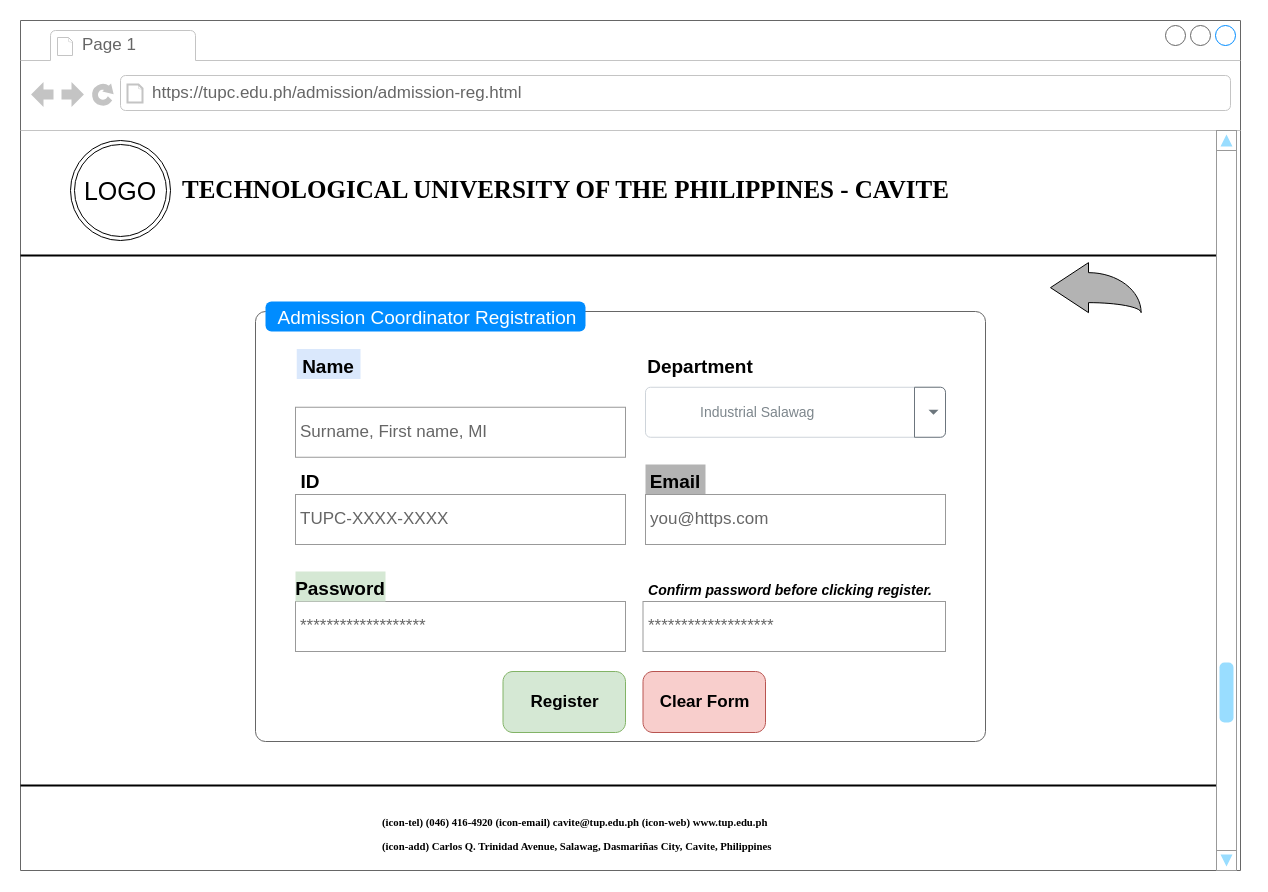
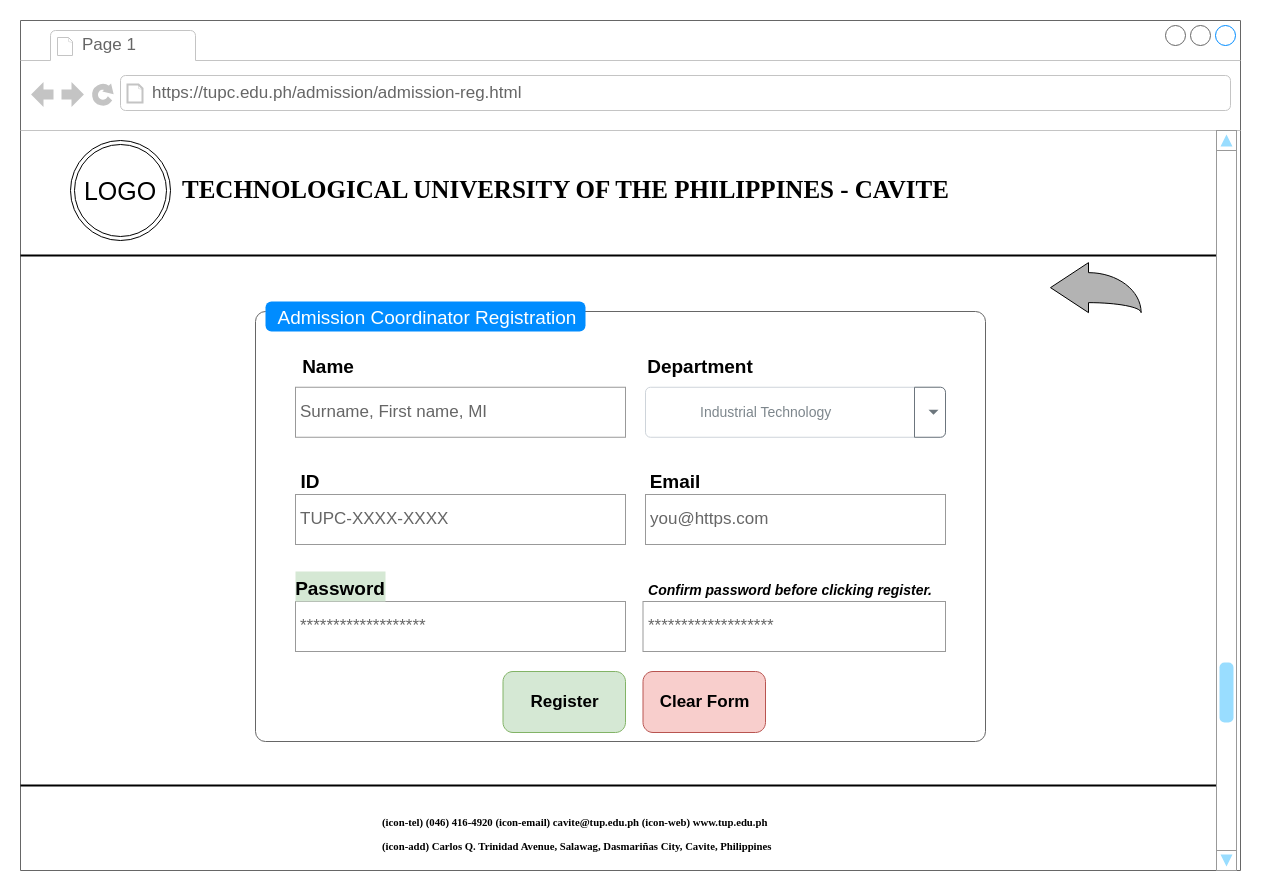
node "Name": fillcolor #dae8fc -> #ffffff
node "Industrial Salawag": label "Industrial Salawag" -> "Industrial Technology"
node "Surname, First name, MI": moved (461, 432) -> (461, 412)
node "Email": fillcolor #b3b3b3 -> #ffffff
